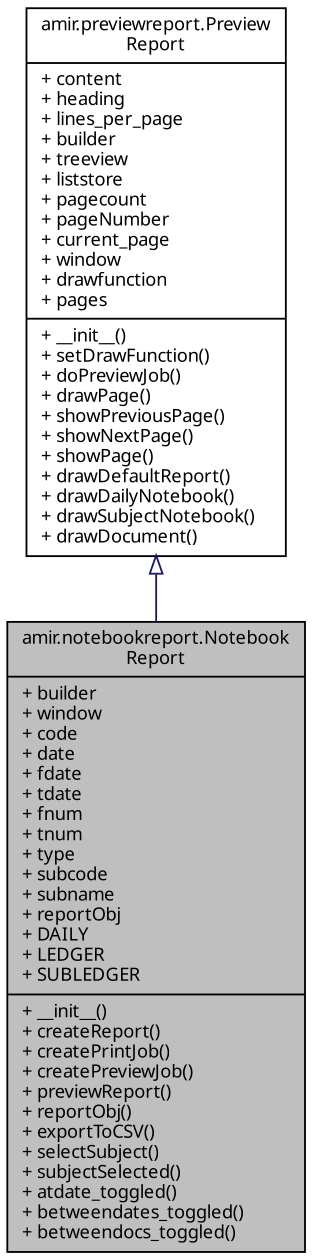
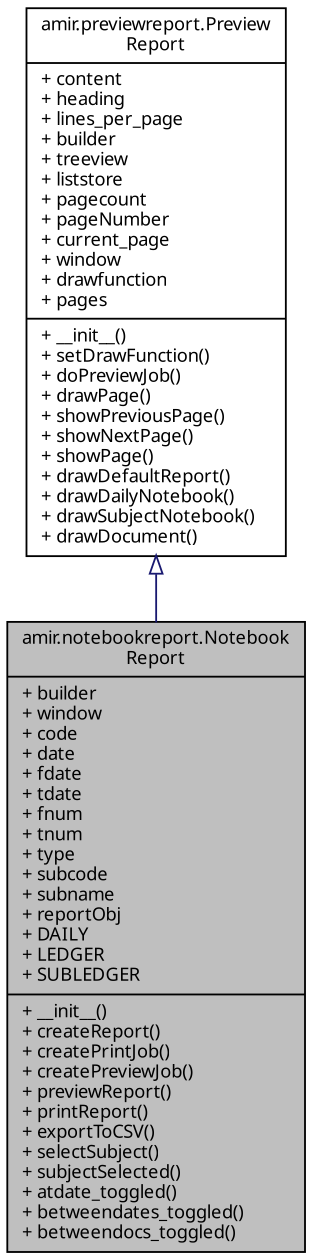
node "amir.notebookreport.Notebook": text "+ reportObj()" -> "+ printReport()"
